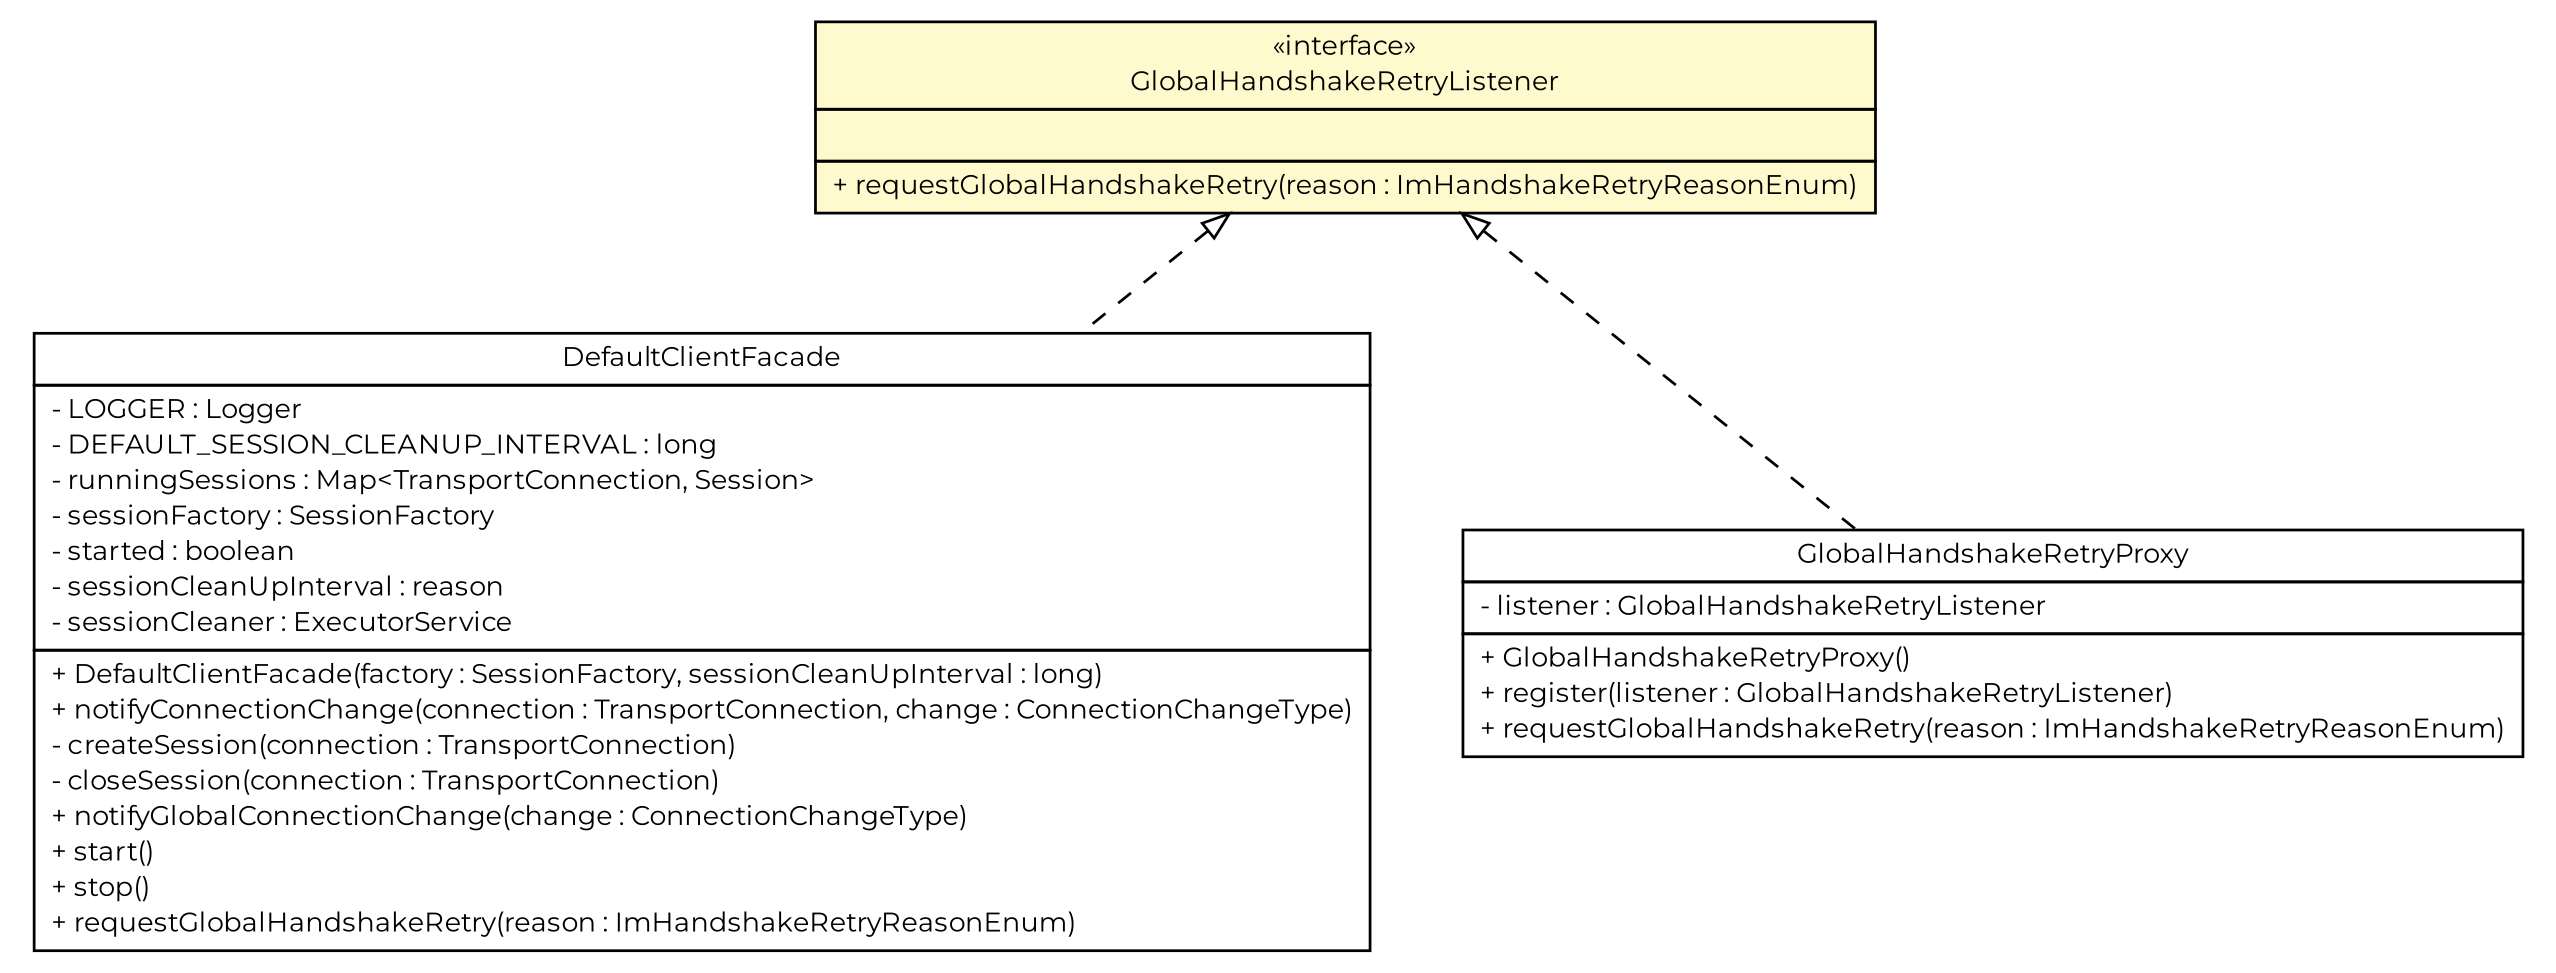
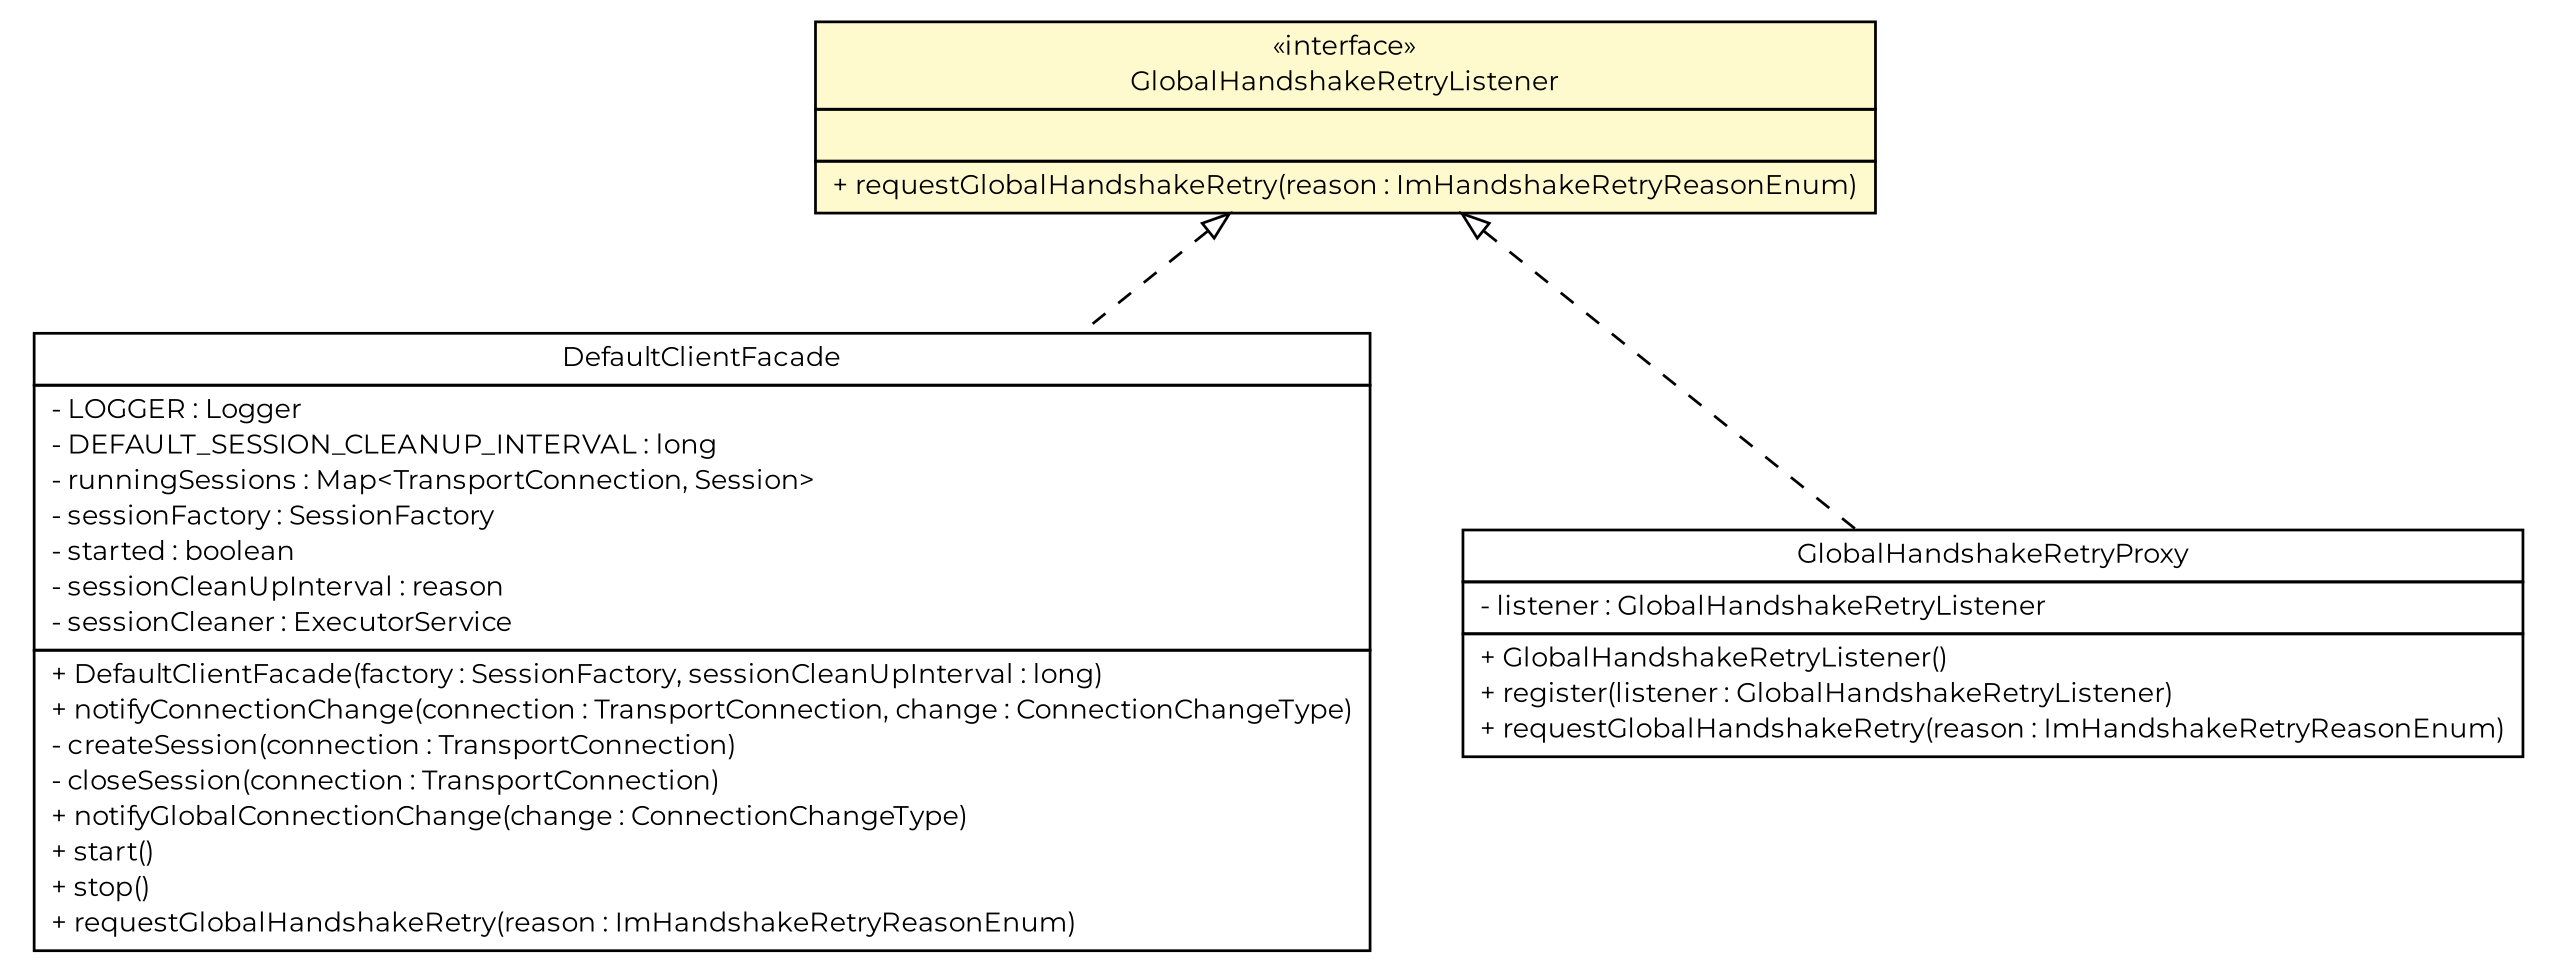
node "GlobalHandshakeRetryProxy": text "+ GlobalHandshakeRetryProxy()" -> "+ GlobalHandshakeRetryListener()"
